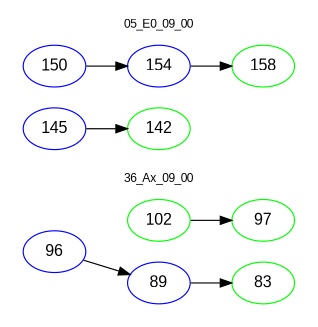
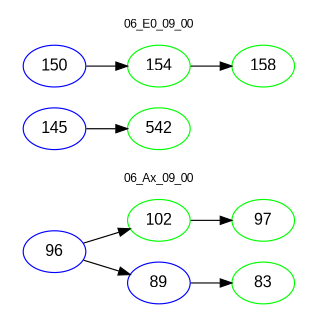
cluster "05_E0_09_00": label "05_E0_09_00" -> "06_E0_09_00"
node "154": color blue -> green
node "142": label "142" -> "542"
cluster "36_Ax_09_00": label "36_Ax_09_00" -> "06_Ax_09_00"
edge "96" -> "102": added
